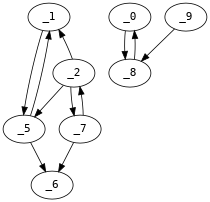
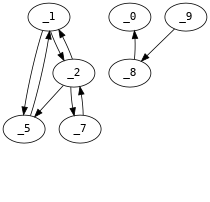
edge "_0" -> "_8": removed
edge "_1" -> "_2": added
node "_6": removed
